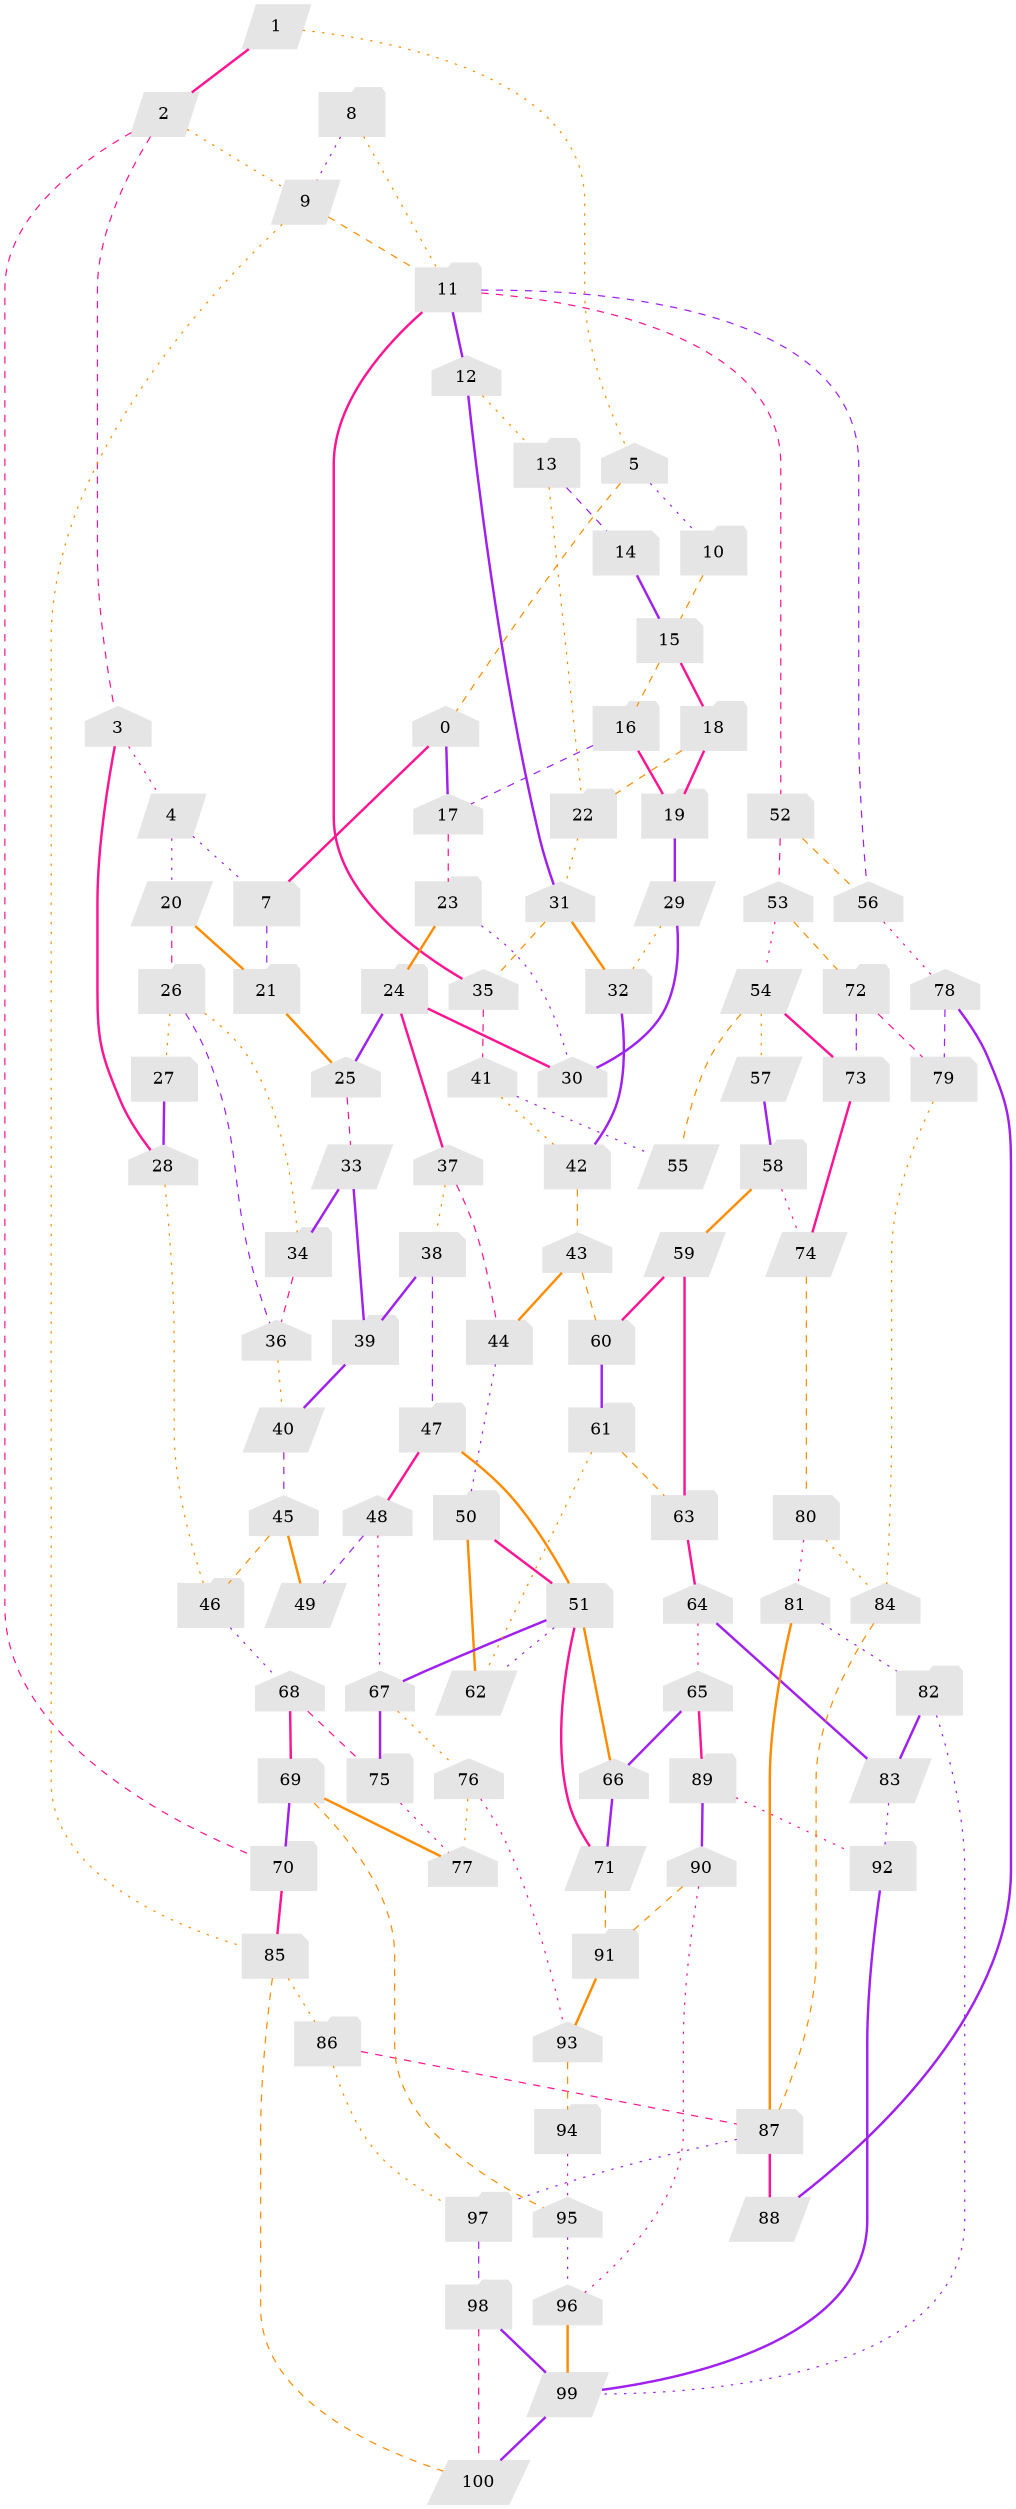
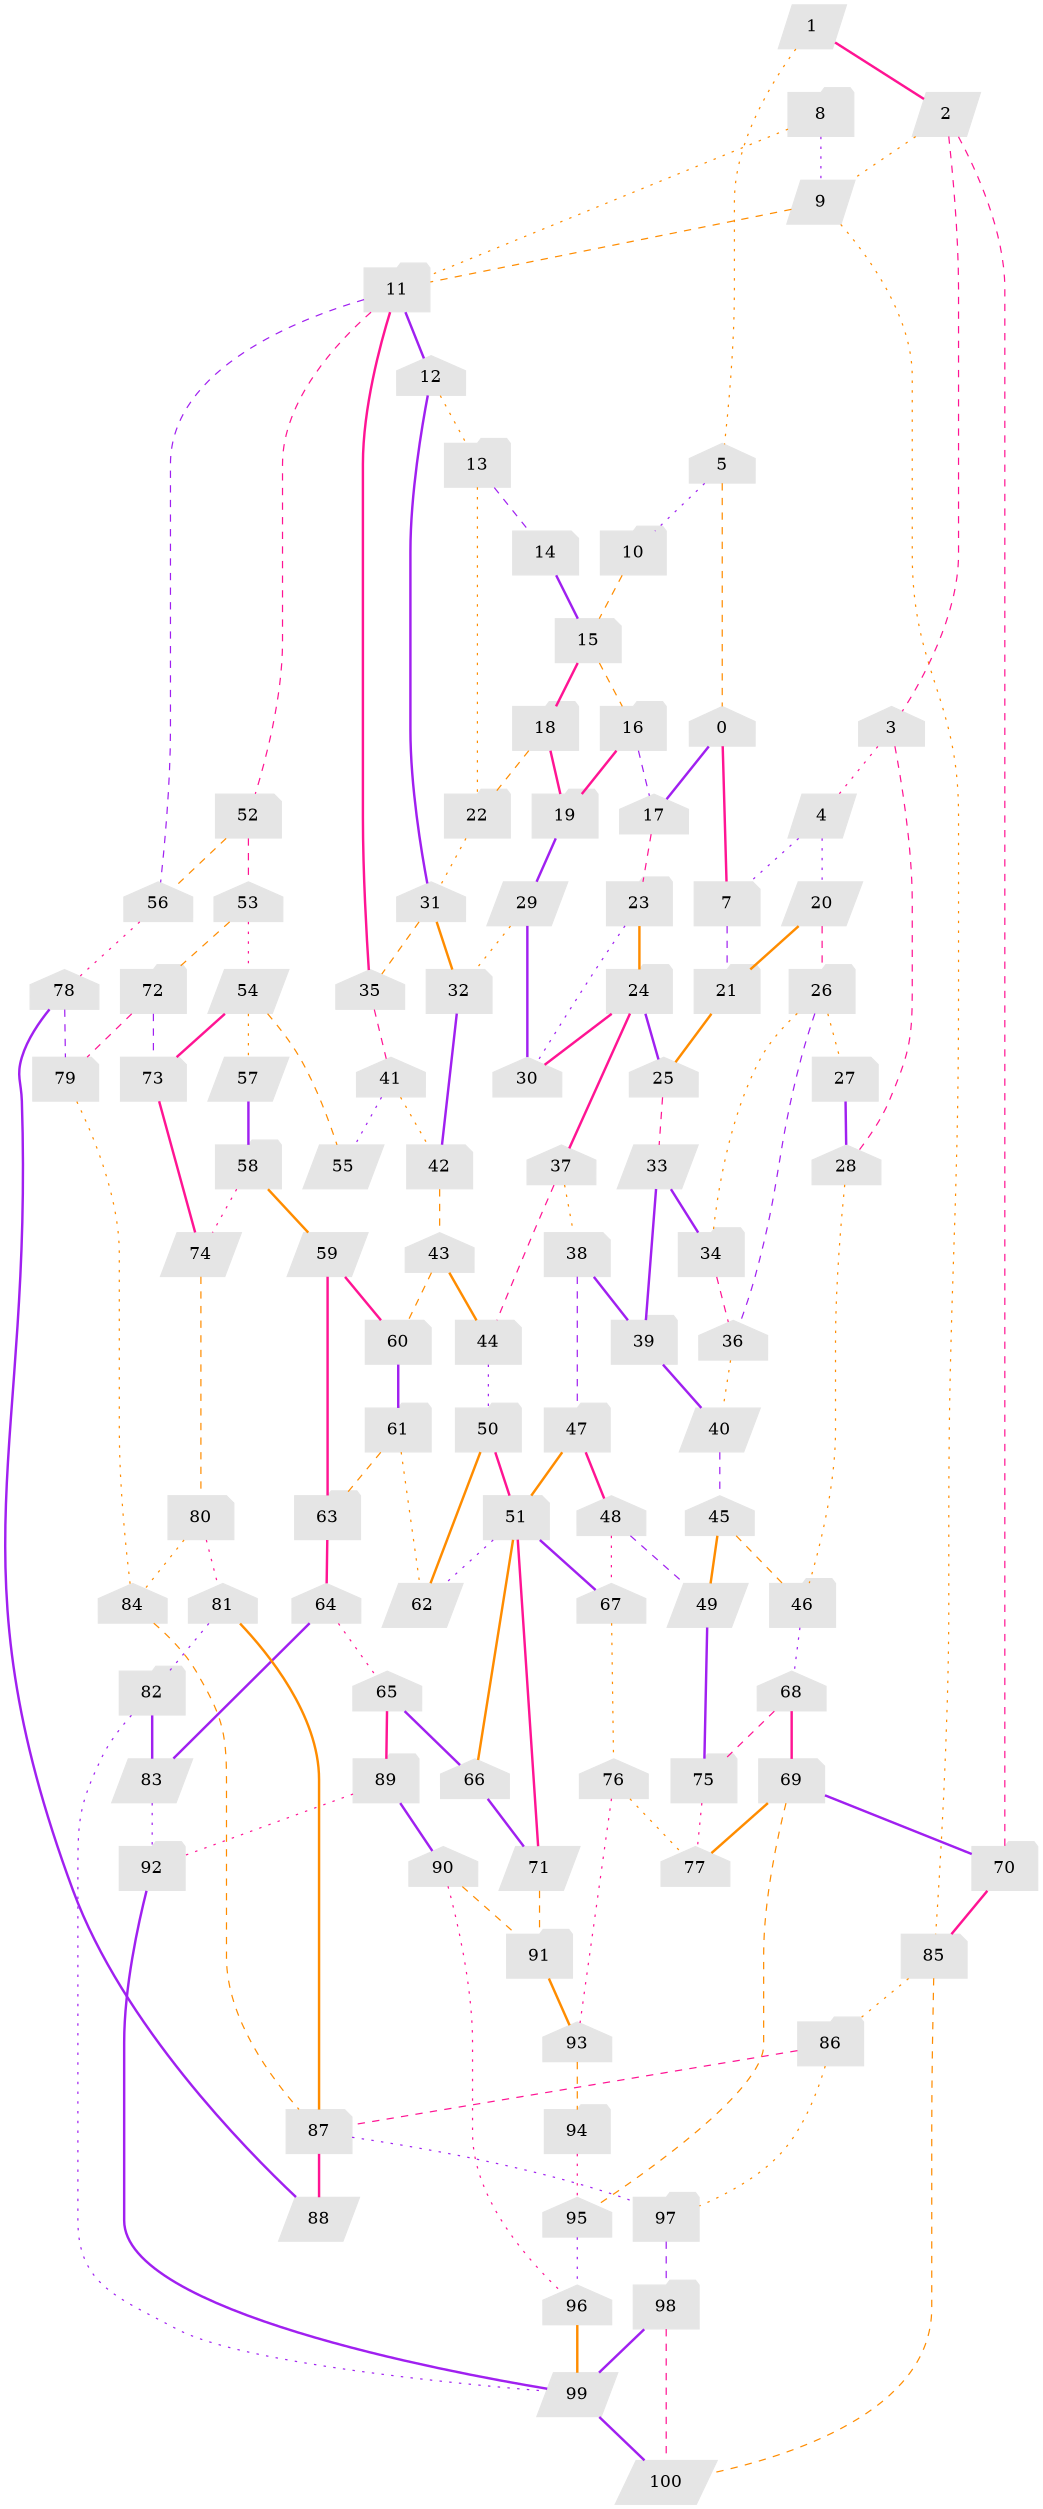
edge "3" -- "28": style bold -> dashed
edge "67" -- "75": now "49" -- "75"
